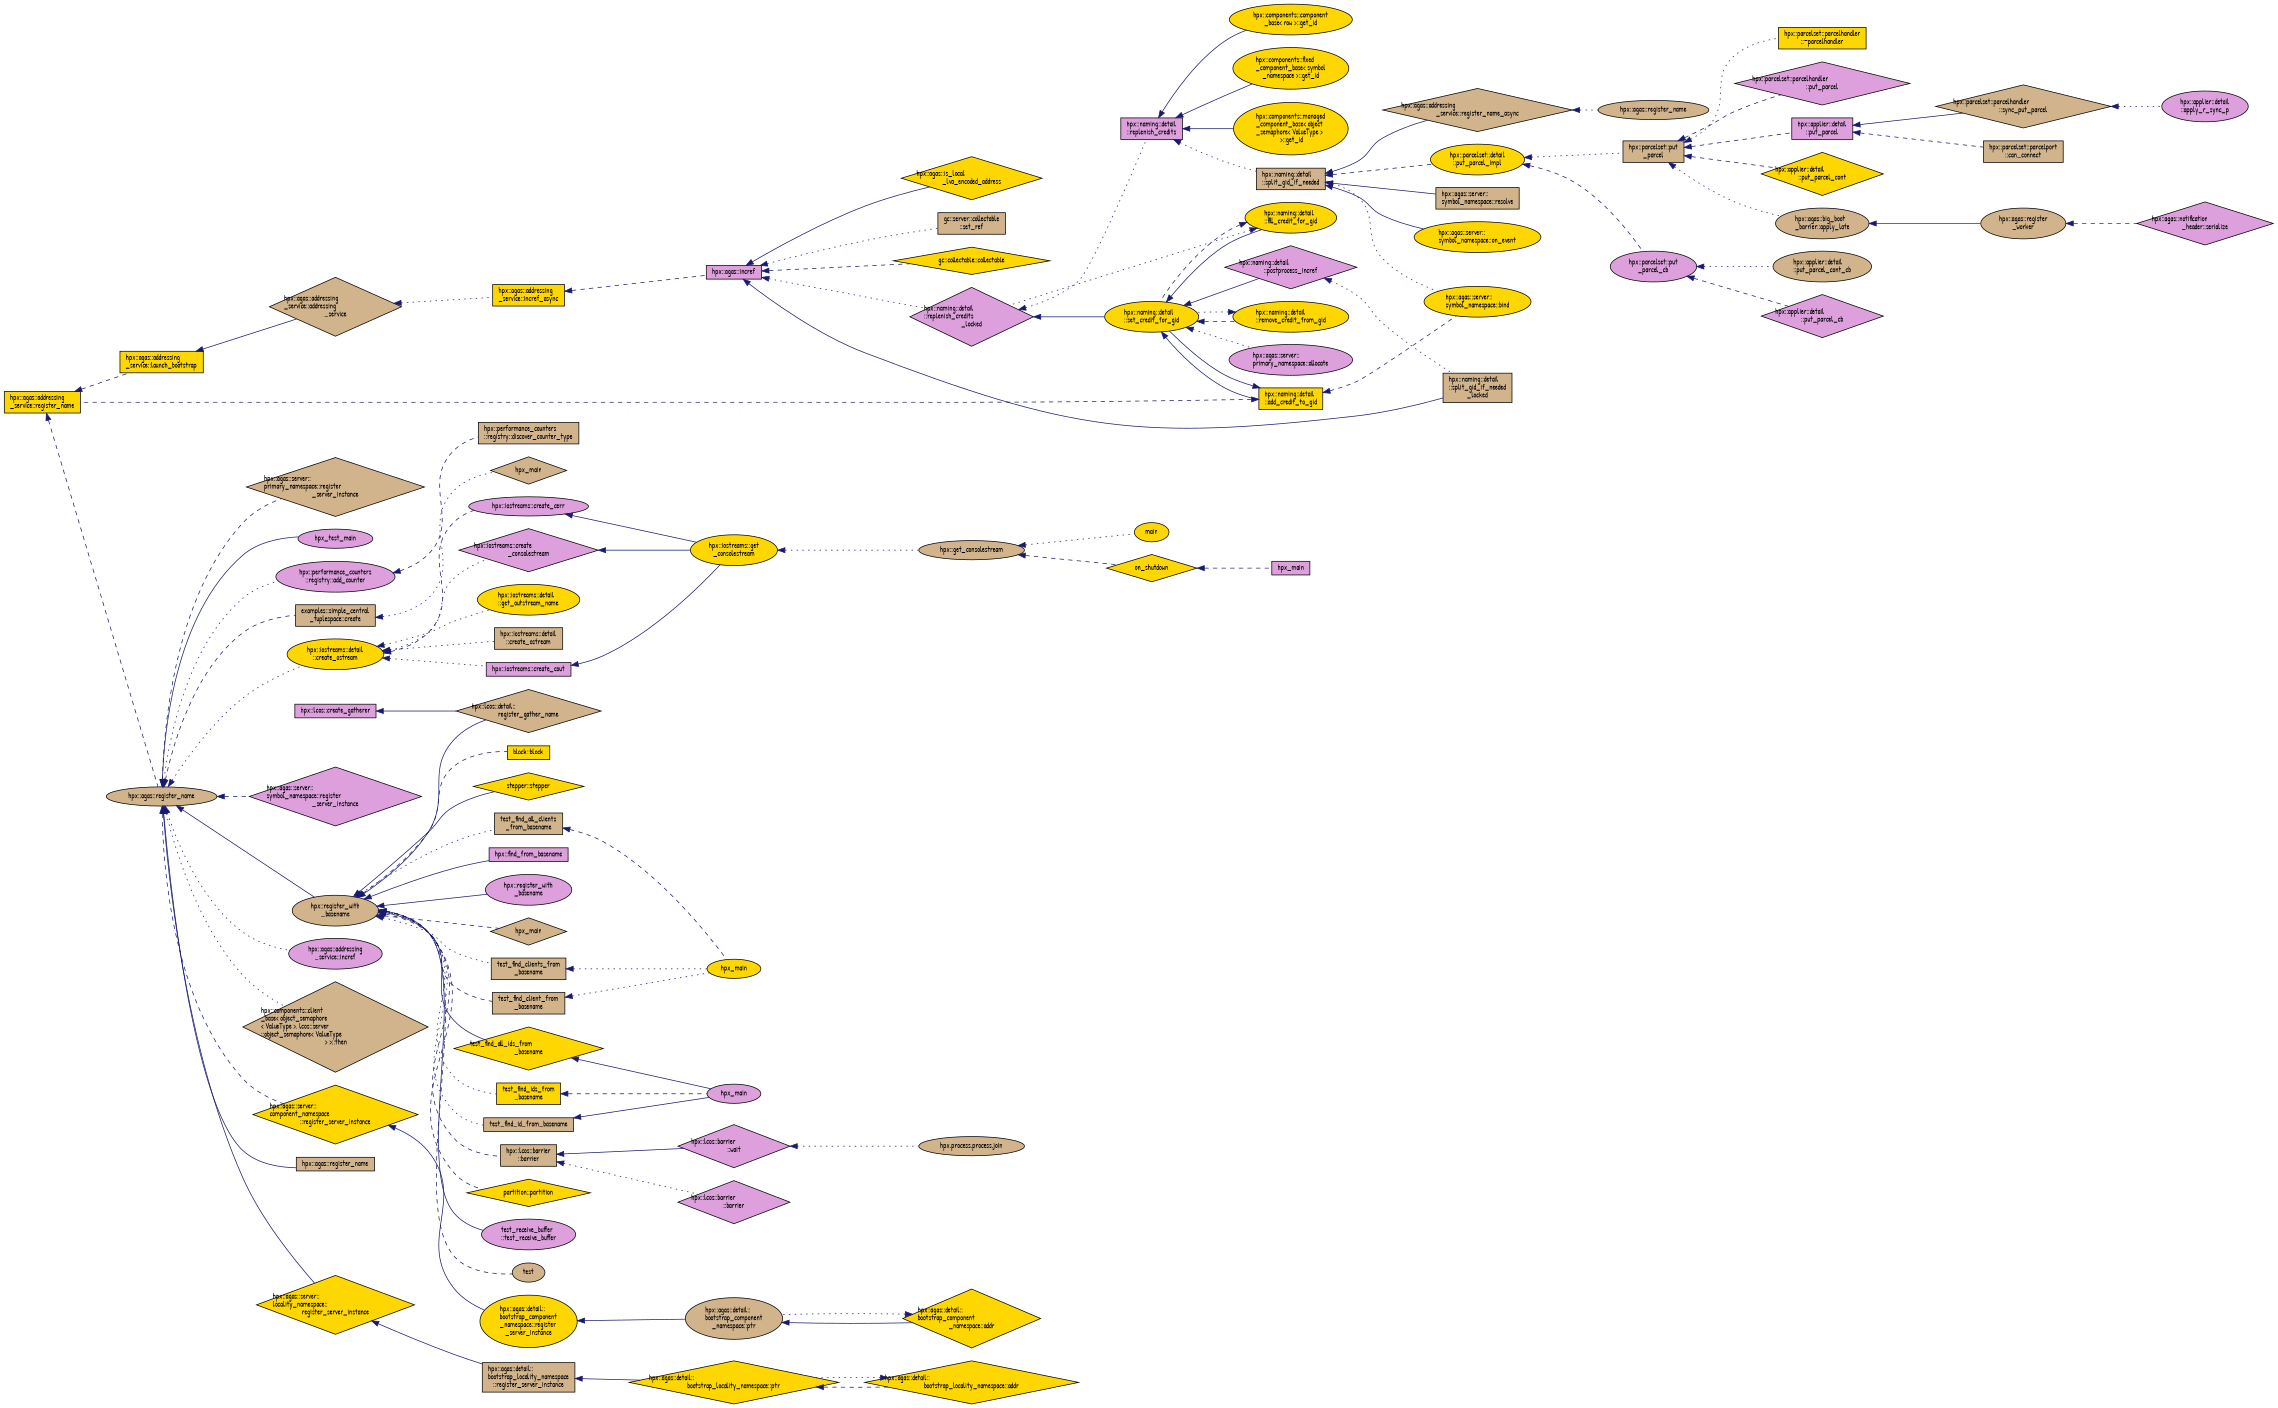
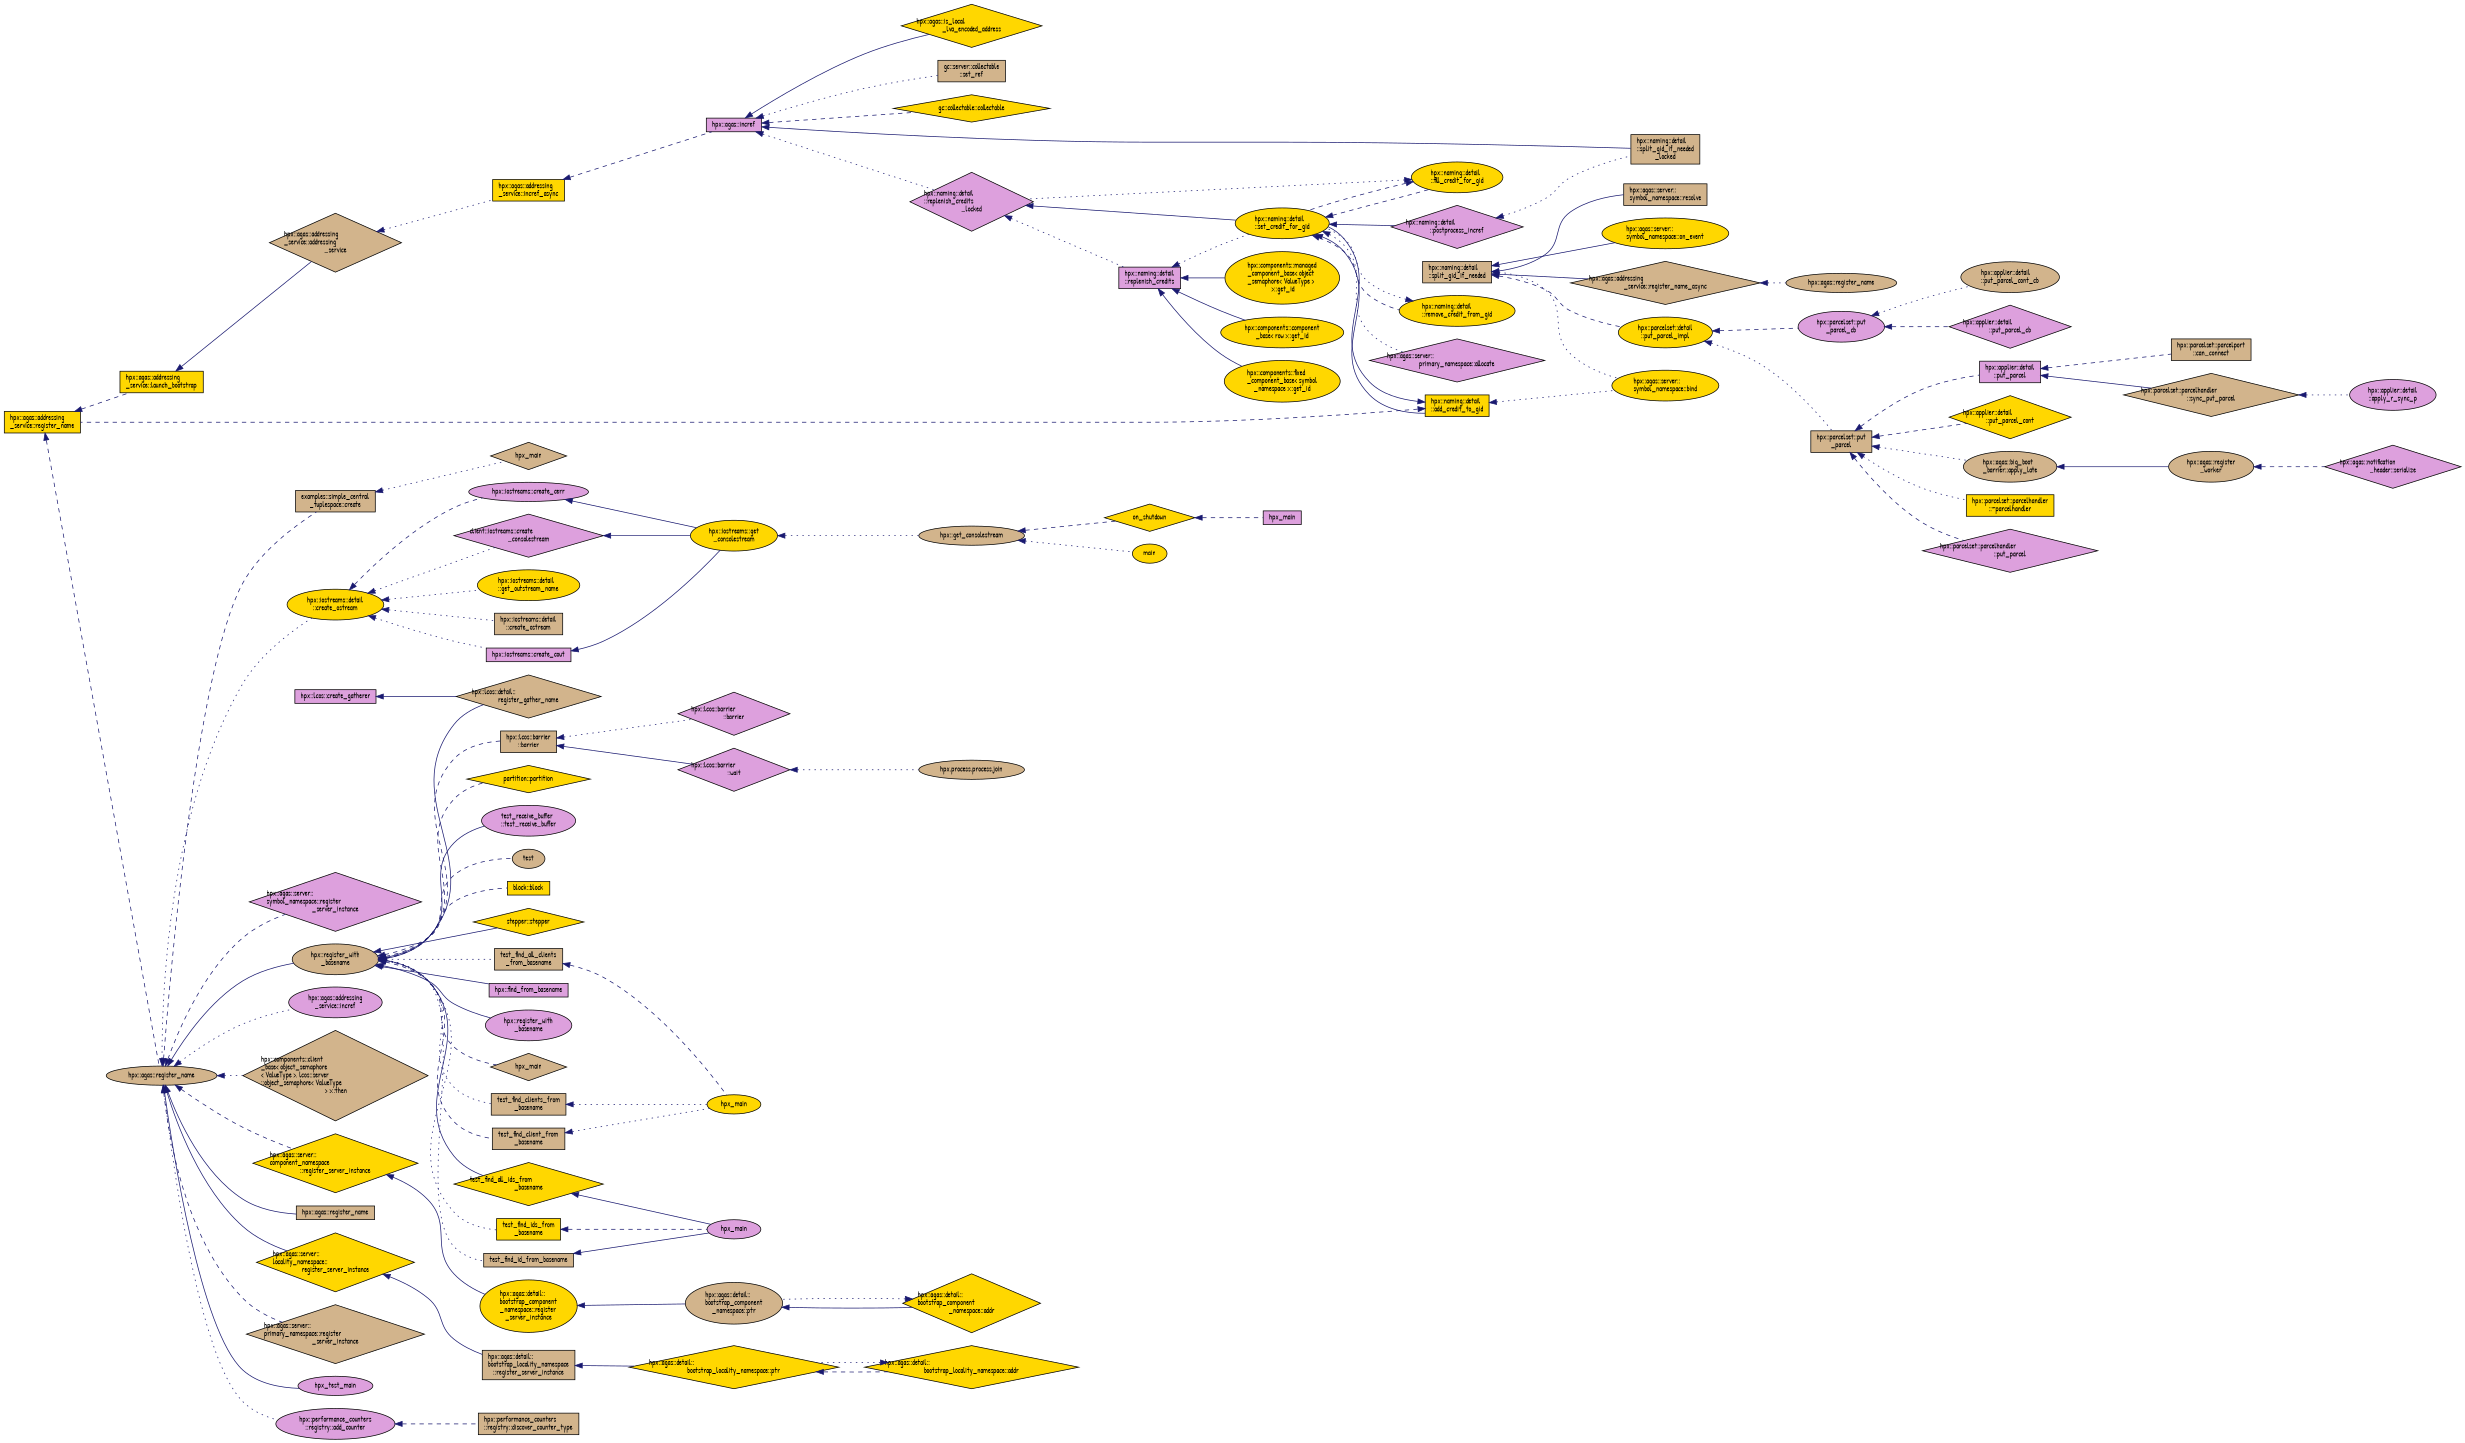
edge "hpx::naming::detail ::split_gid_if_needed" -> "hpx::naming::detail ::replenish_credits": now "hpx::naming::detail ::set_credit_for_gid" -> "hpx::naming::detail ::replenish_credits"
edge "hpx::naming::detail ::fill_credit_for_gid" -> "hpx::naming::detail ::set_credit_for_gid": style solid -> dashed
edge "hpx::agas::server:: symbol_namespace::bind" -> "hpx::naming::detail ::add_credit_to_gid": style dashed -> dotted
node "hpx::agas::server:: primary_namespace::allocate": shape ellipse -> diamond
node "hpx::iostreams::create _consolestream": label "hpx::iostreams::create _consolestream" -> "client::iostreams::create _consolestream"
